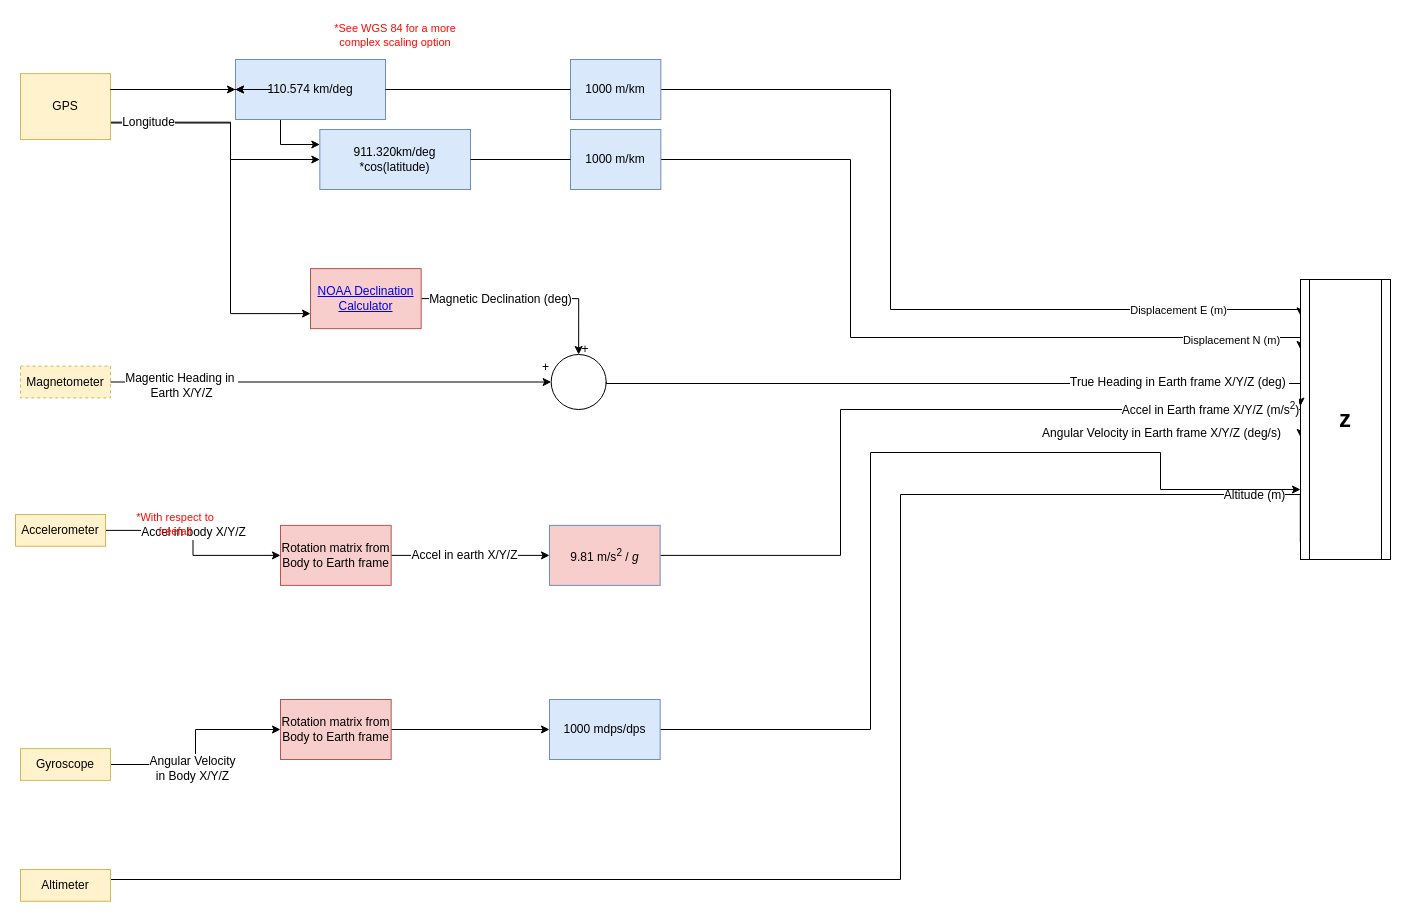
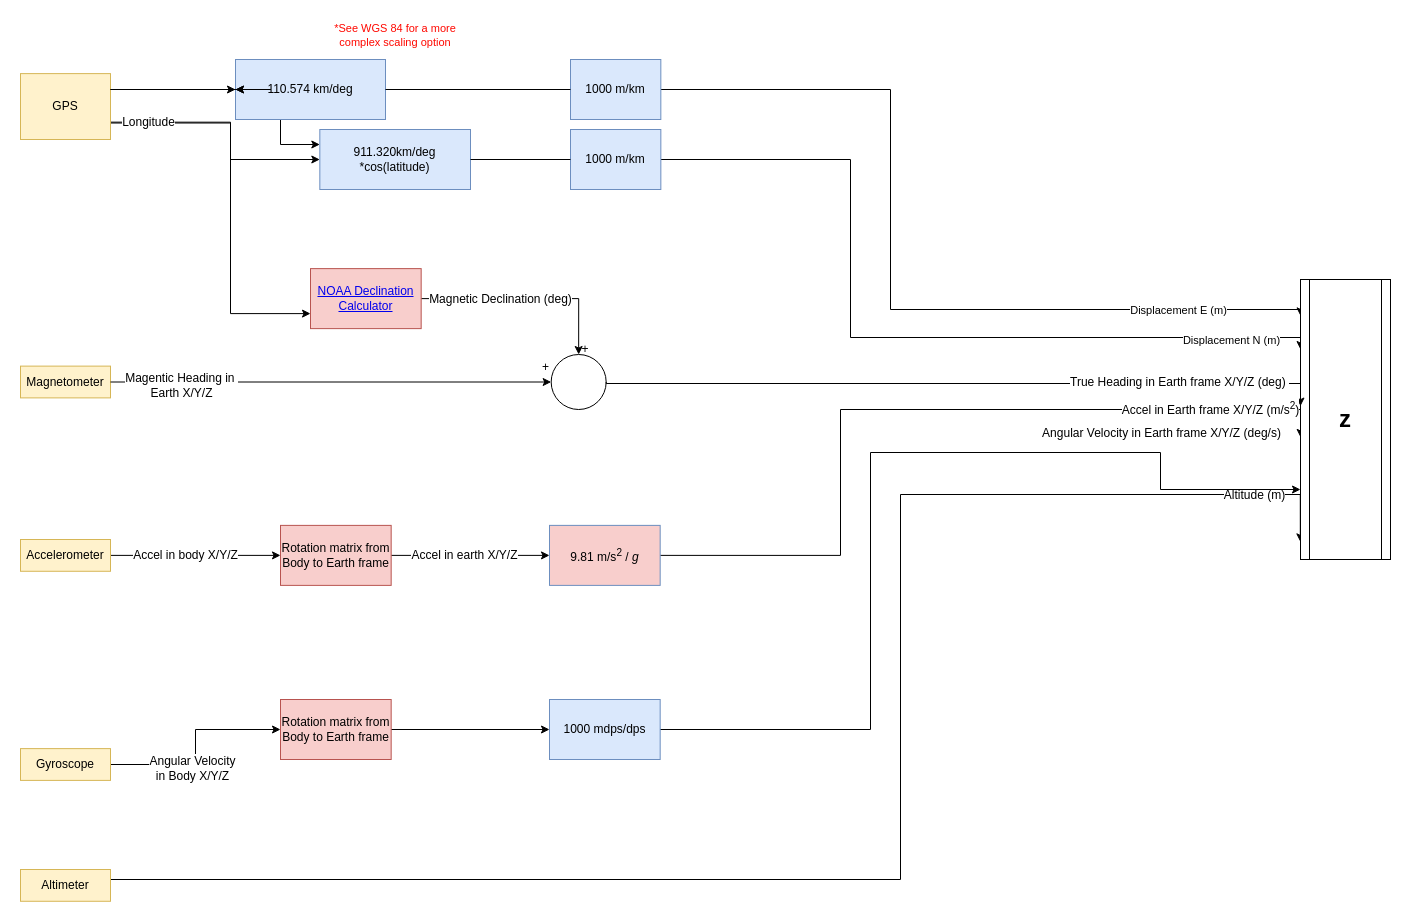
node "Magnetometer": style dashed -> solid
node "*With respect to freefall": removed
node "Accelerometer": moved (61, 530) -> (66, 555)
edge "z" -- "Altimeter": arrowhead none -> classic
